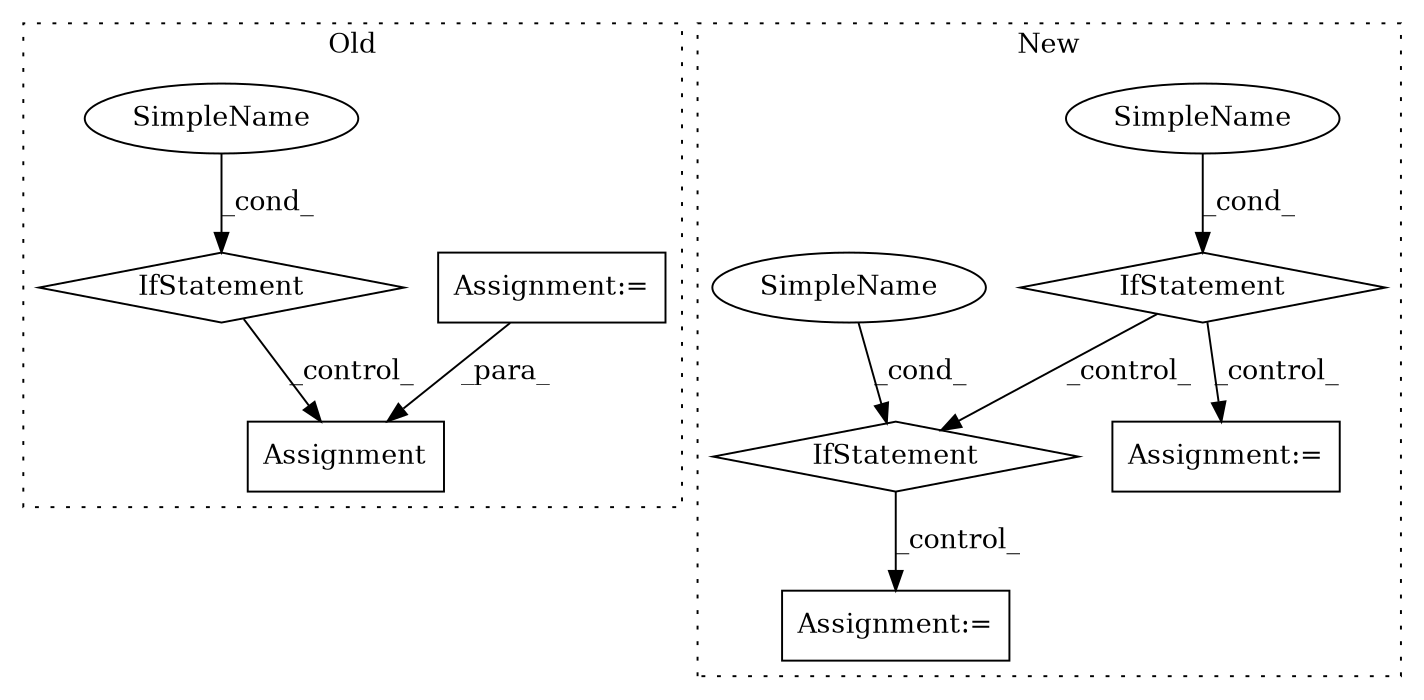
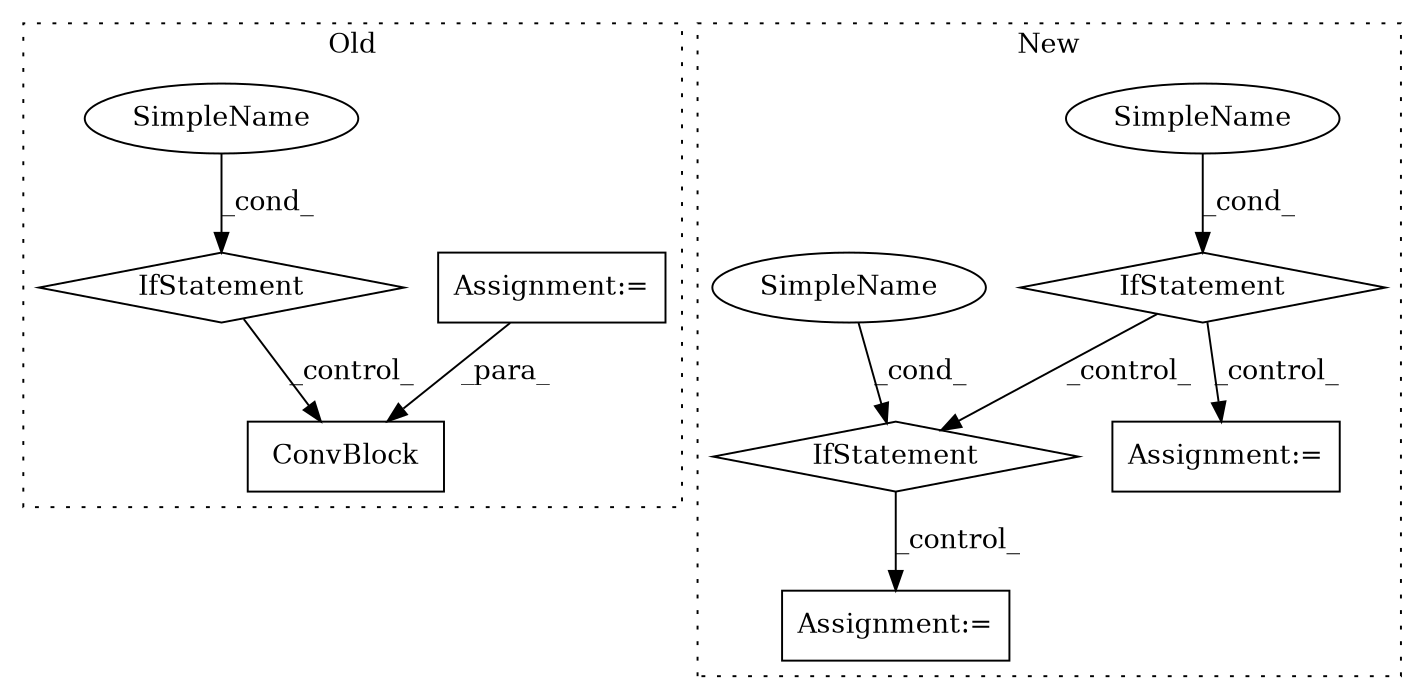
node "Assignment": label "Assignment" -> "ConvBlock"
